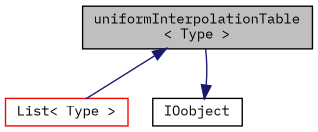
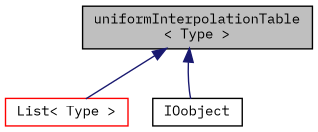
edge "uniformInterpolationTable < Type >" -> "IOobject": reversed
